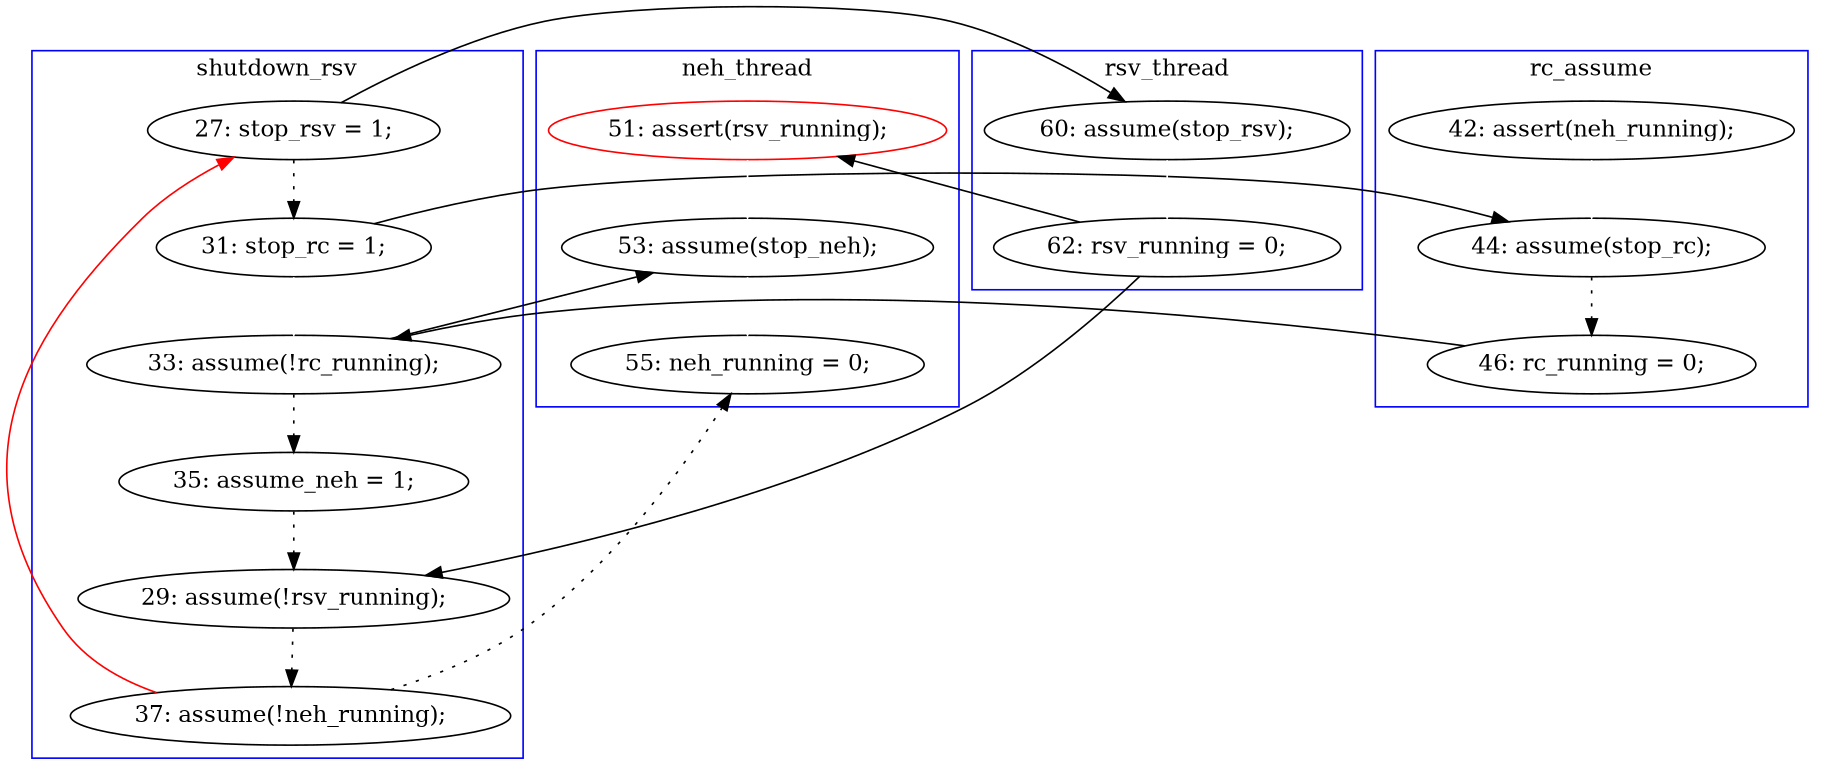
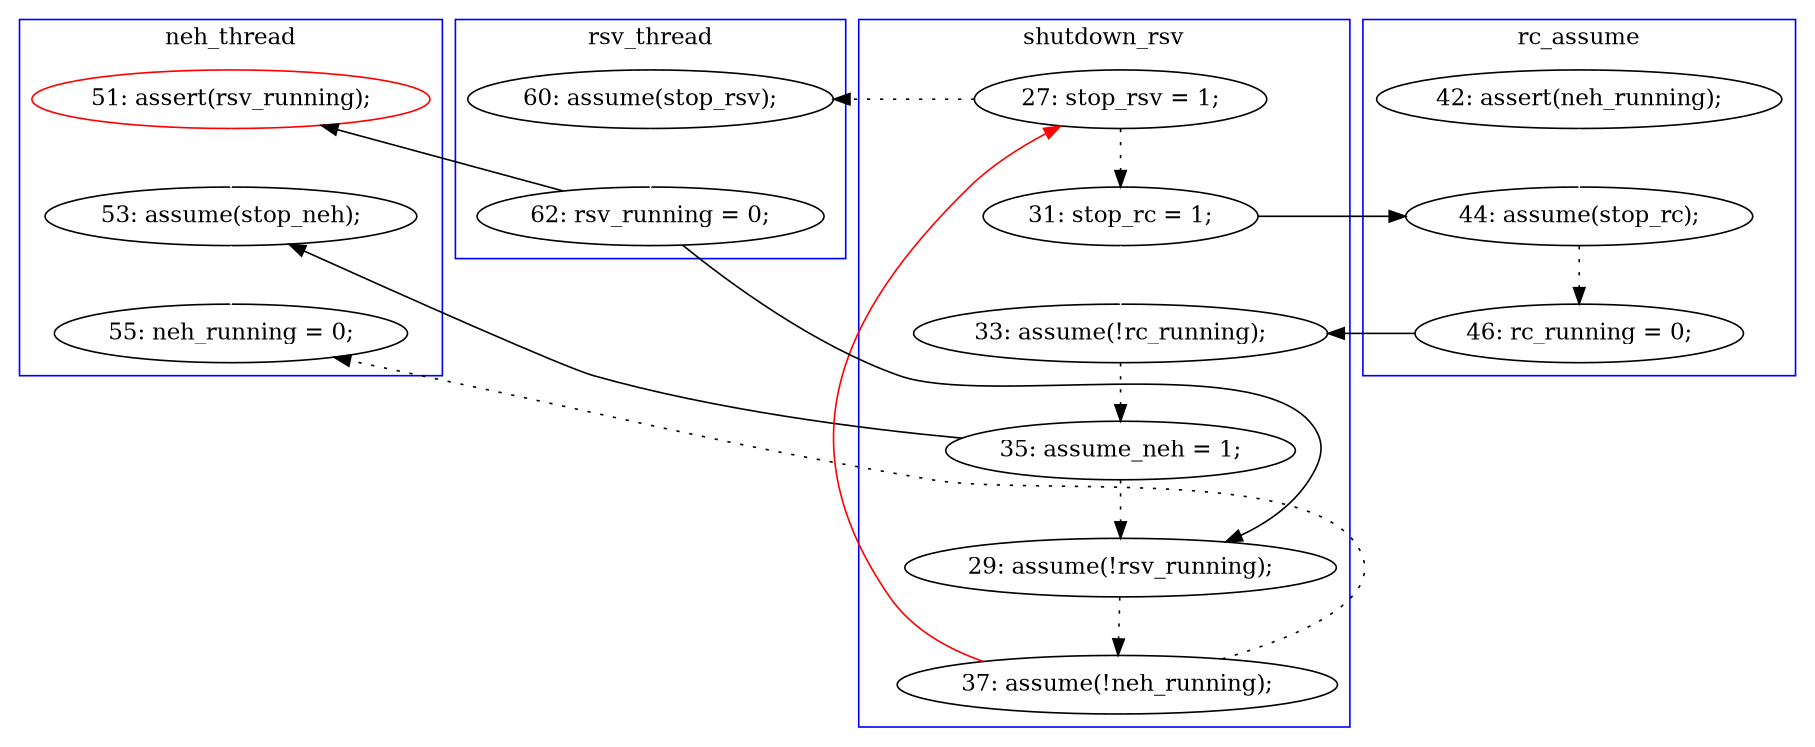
edge "27: stop_rsv = 1;" -> "60: assume(stop_rsv);": style solid -> dotted
edge "33: assume(!rc_running);" -> "53: assume(stop_neh);": now "35: assume_neh = 1;" -> "53: assume(stop_neh);"
